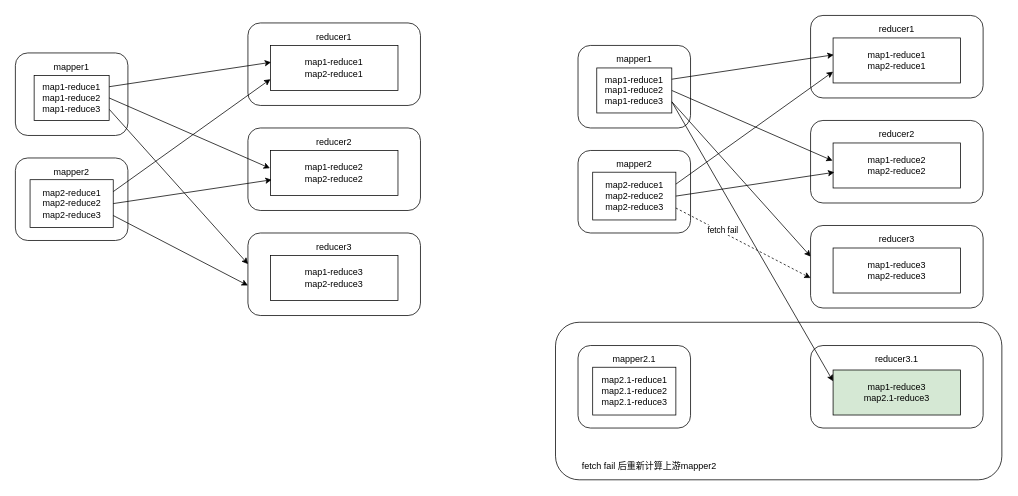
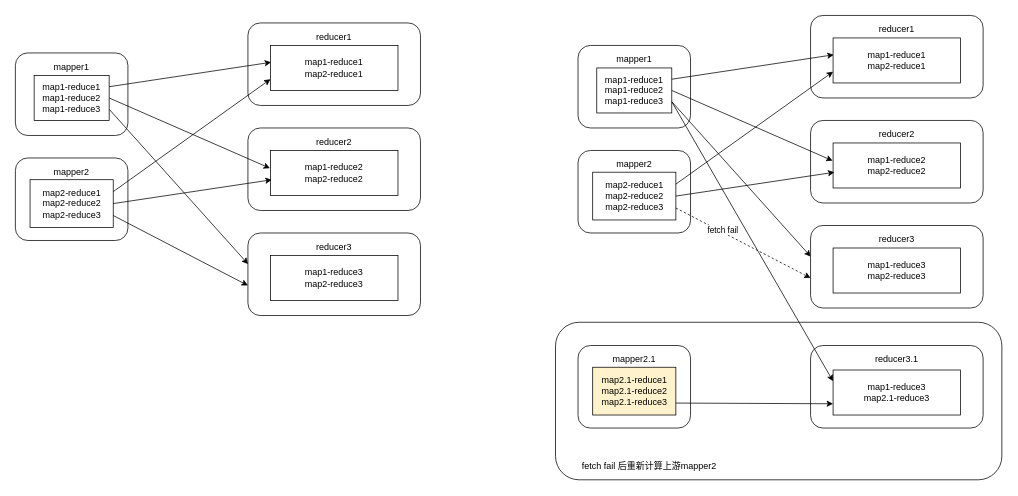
node "map2.1-reduce1 map2.1-reduce2 map2.1-reduce3": fillcolor #ffffff -> #fff2cc
node "map1-reduce3 map2.1-reduce3": fillcolor #d5e8d4 -> #ffffff
edge "map2.1-reduce1 map2.1-reduce2 map2.1-reduce3" -> "map1-reduce3 map2.1-reduce3": added
